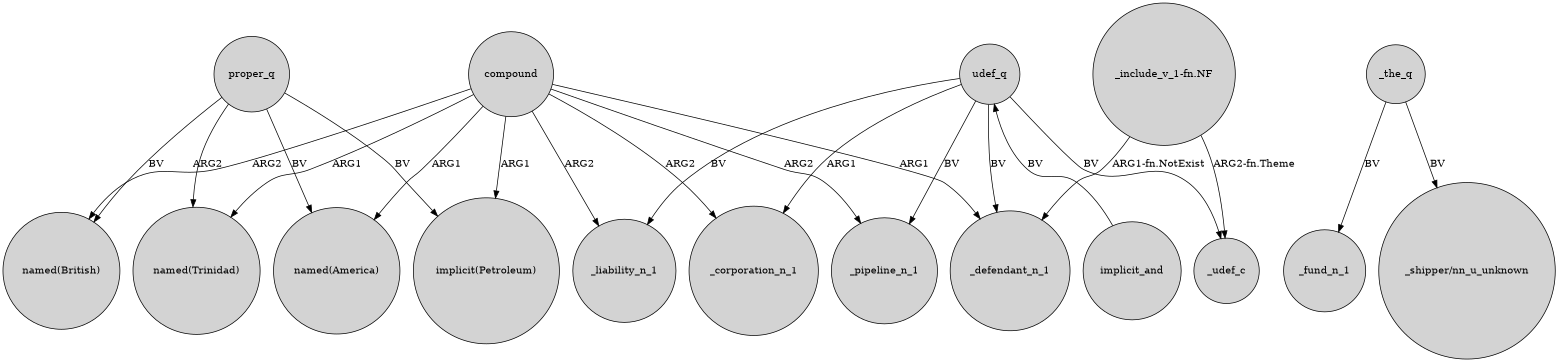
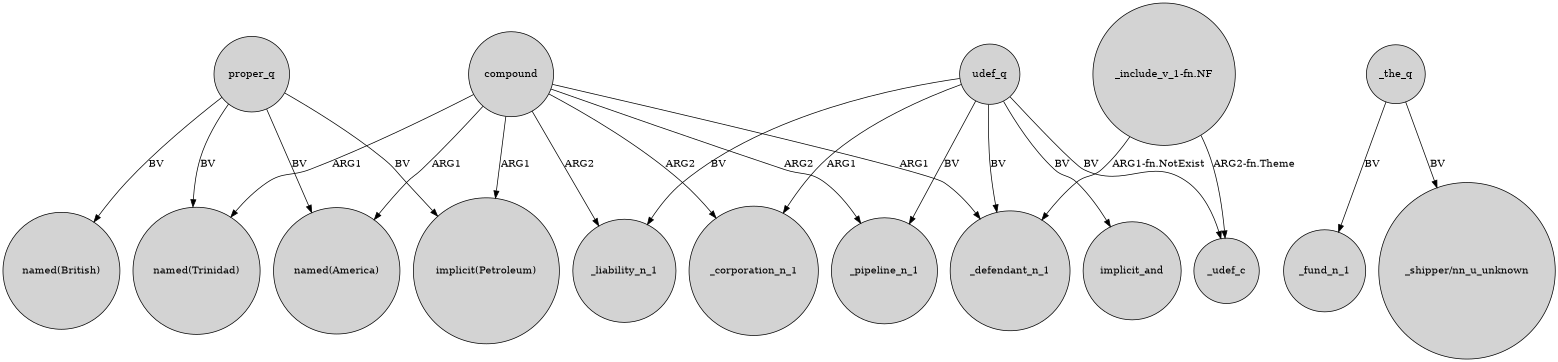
edge "compound" -> "named(British)": removed, label "ARG2"
edge "proper_q" -> "named(Trinidad)": label "ARG2" -> "BV"
edge "implicit_and" -> "udef_q": reversed
